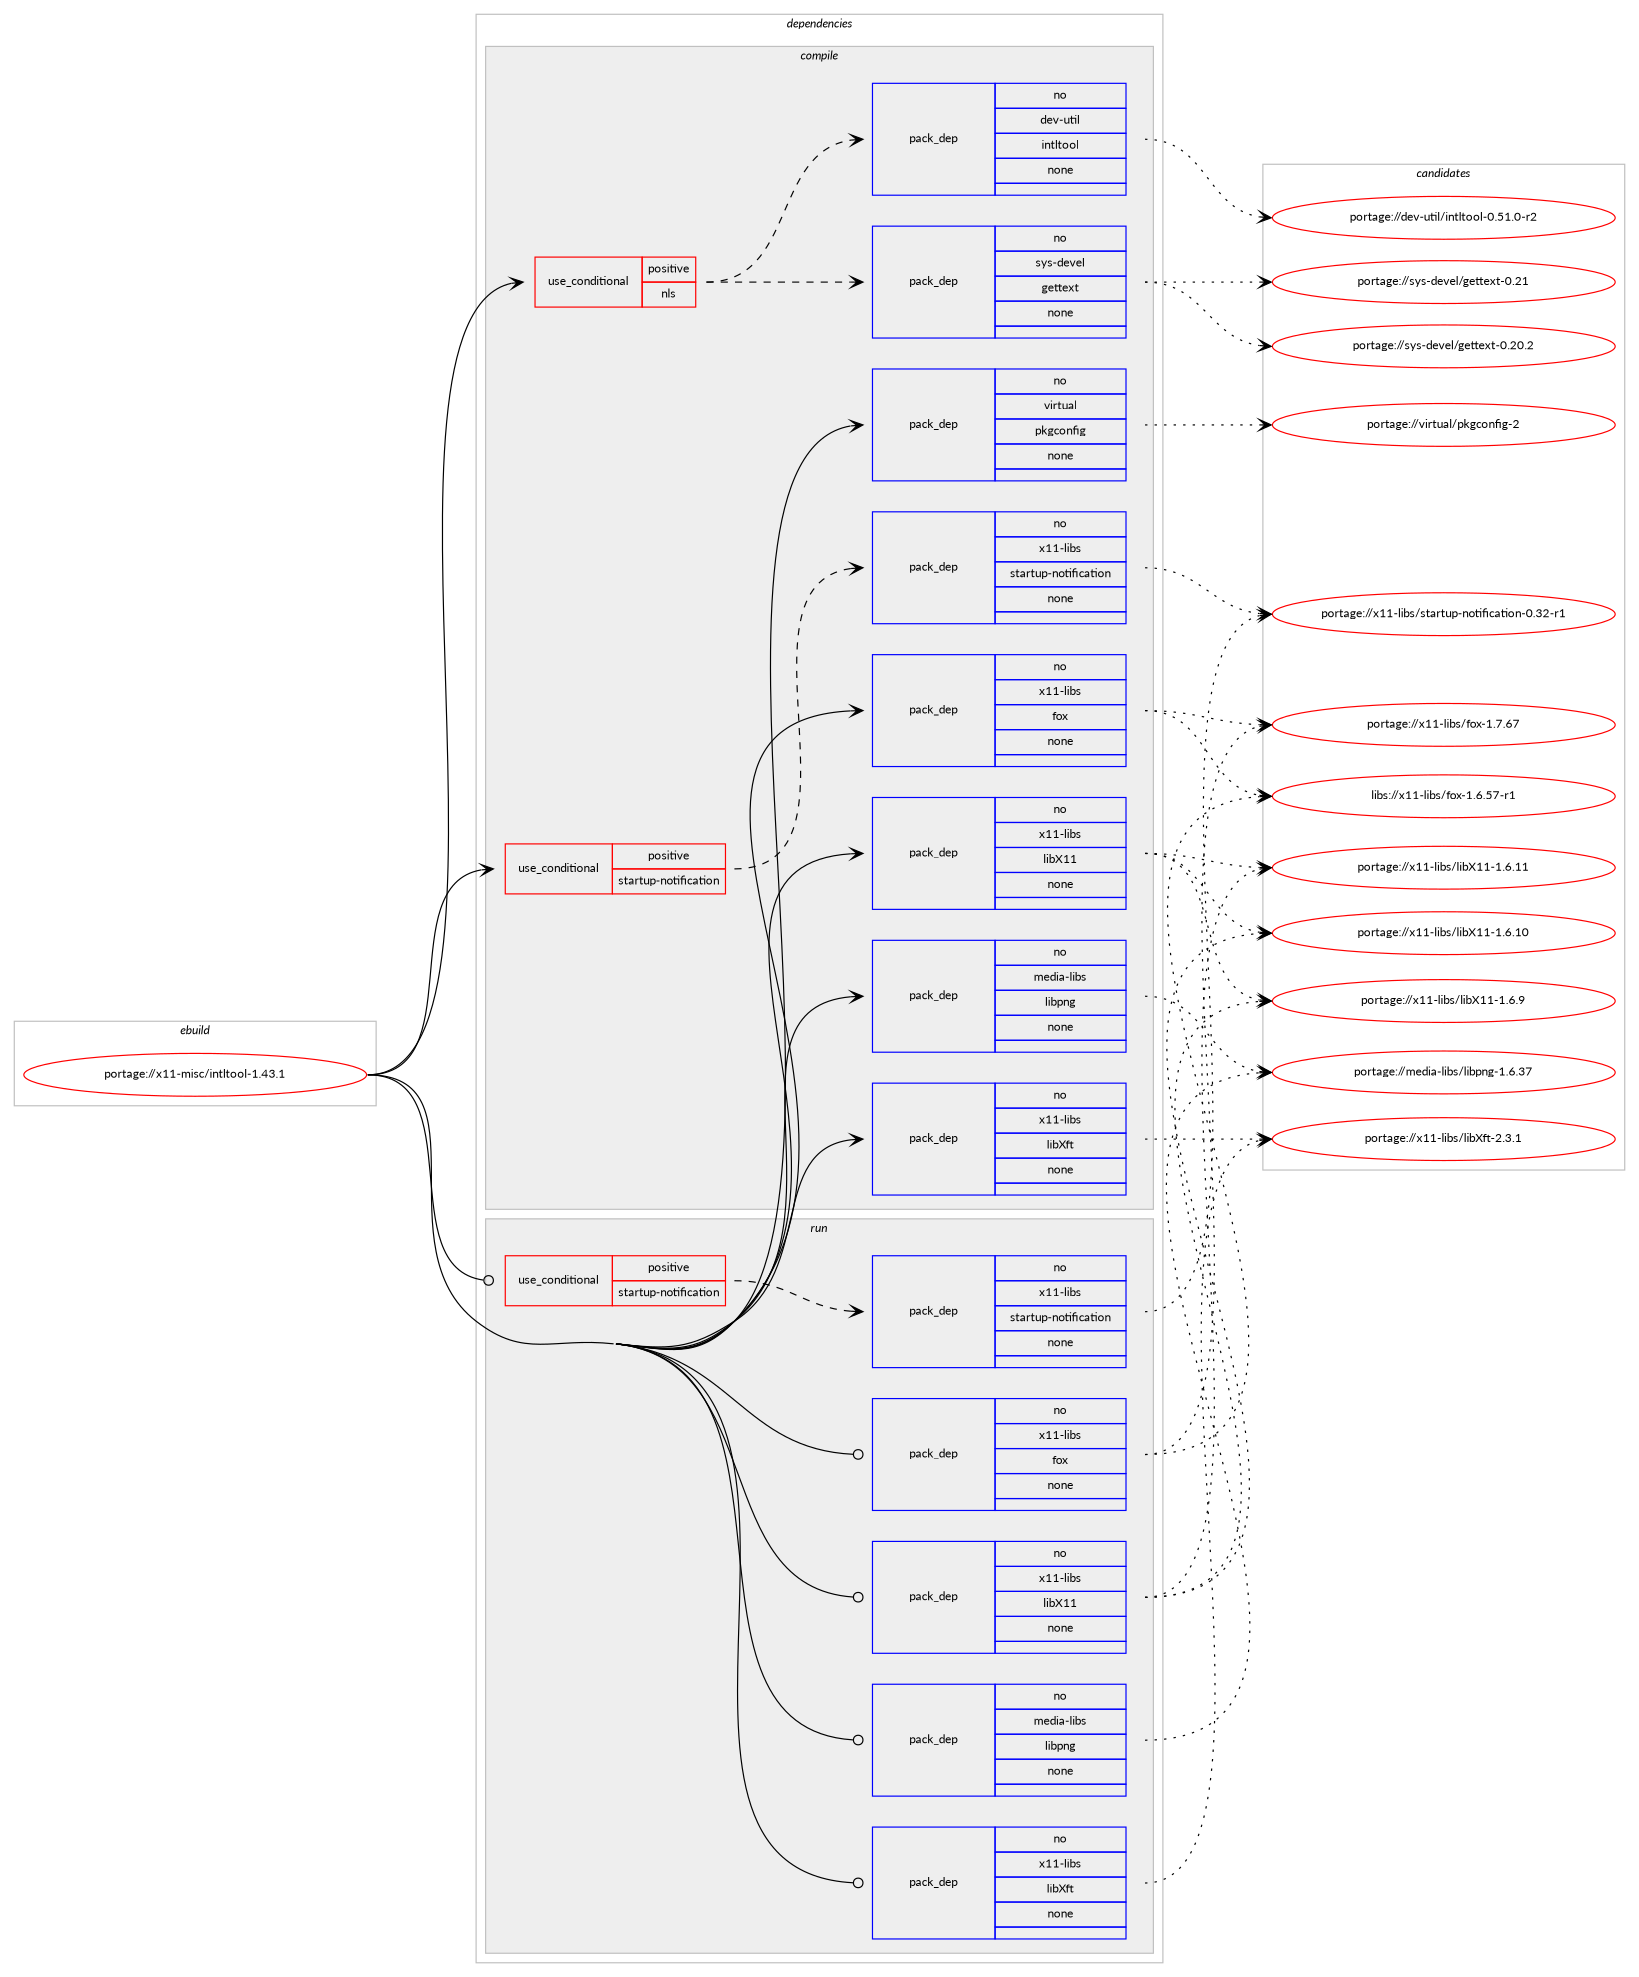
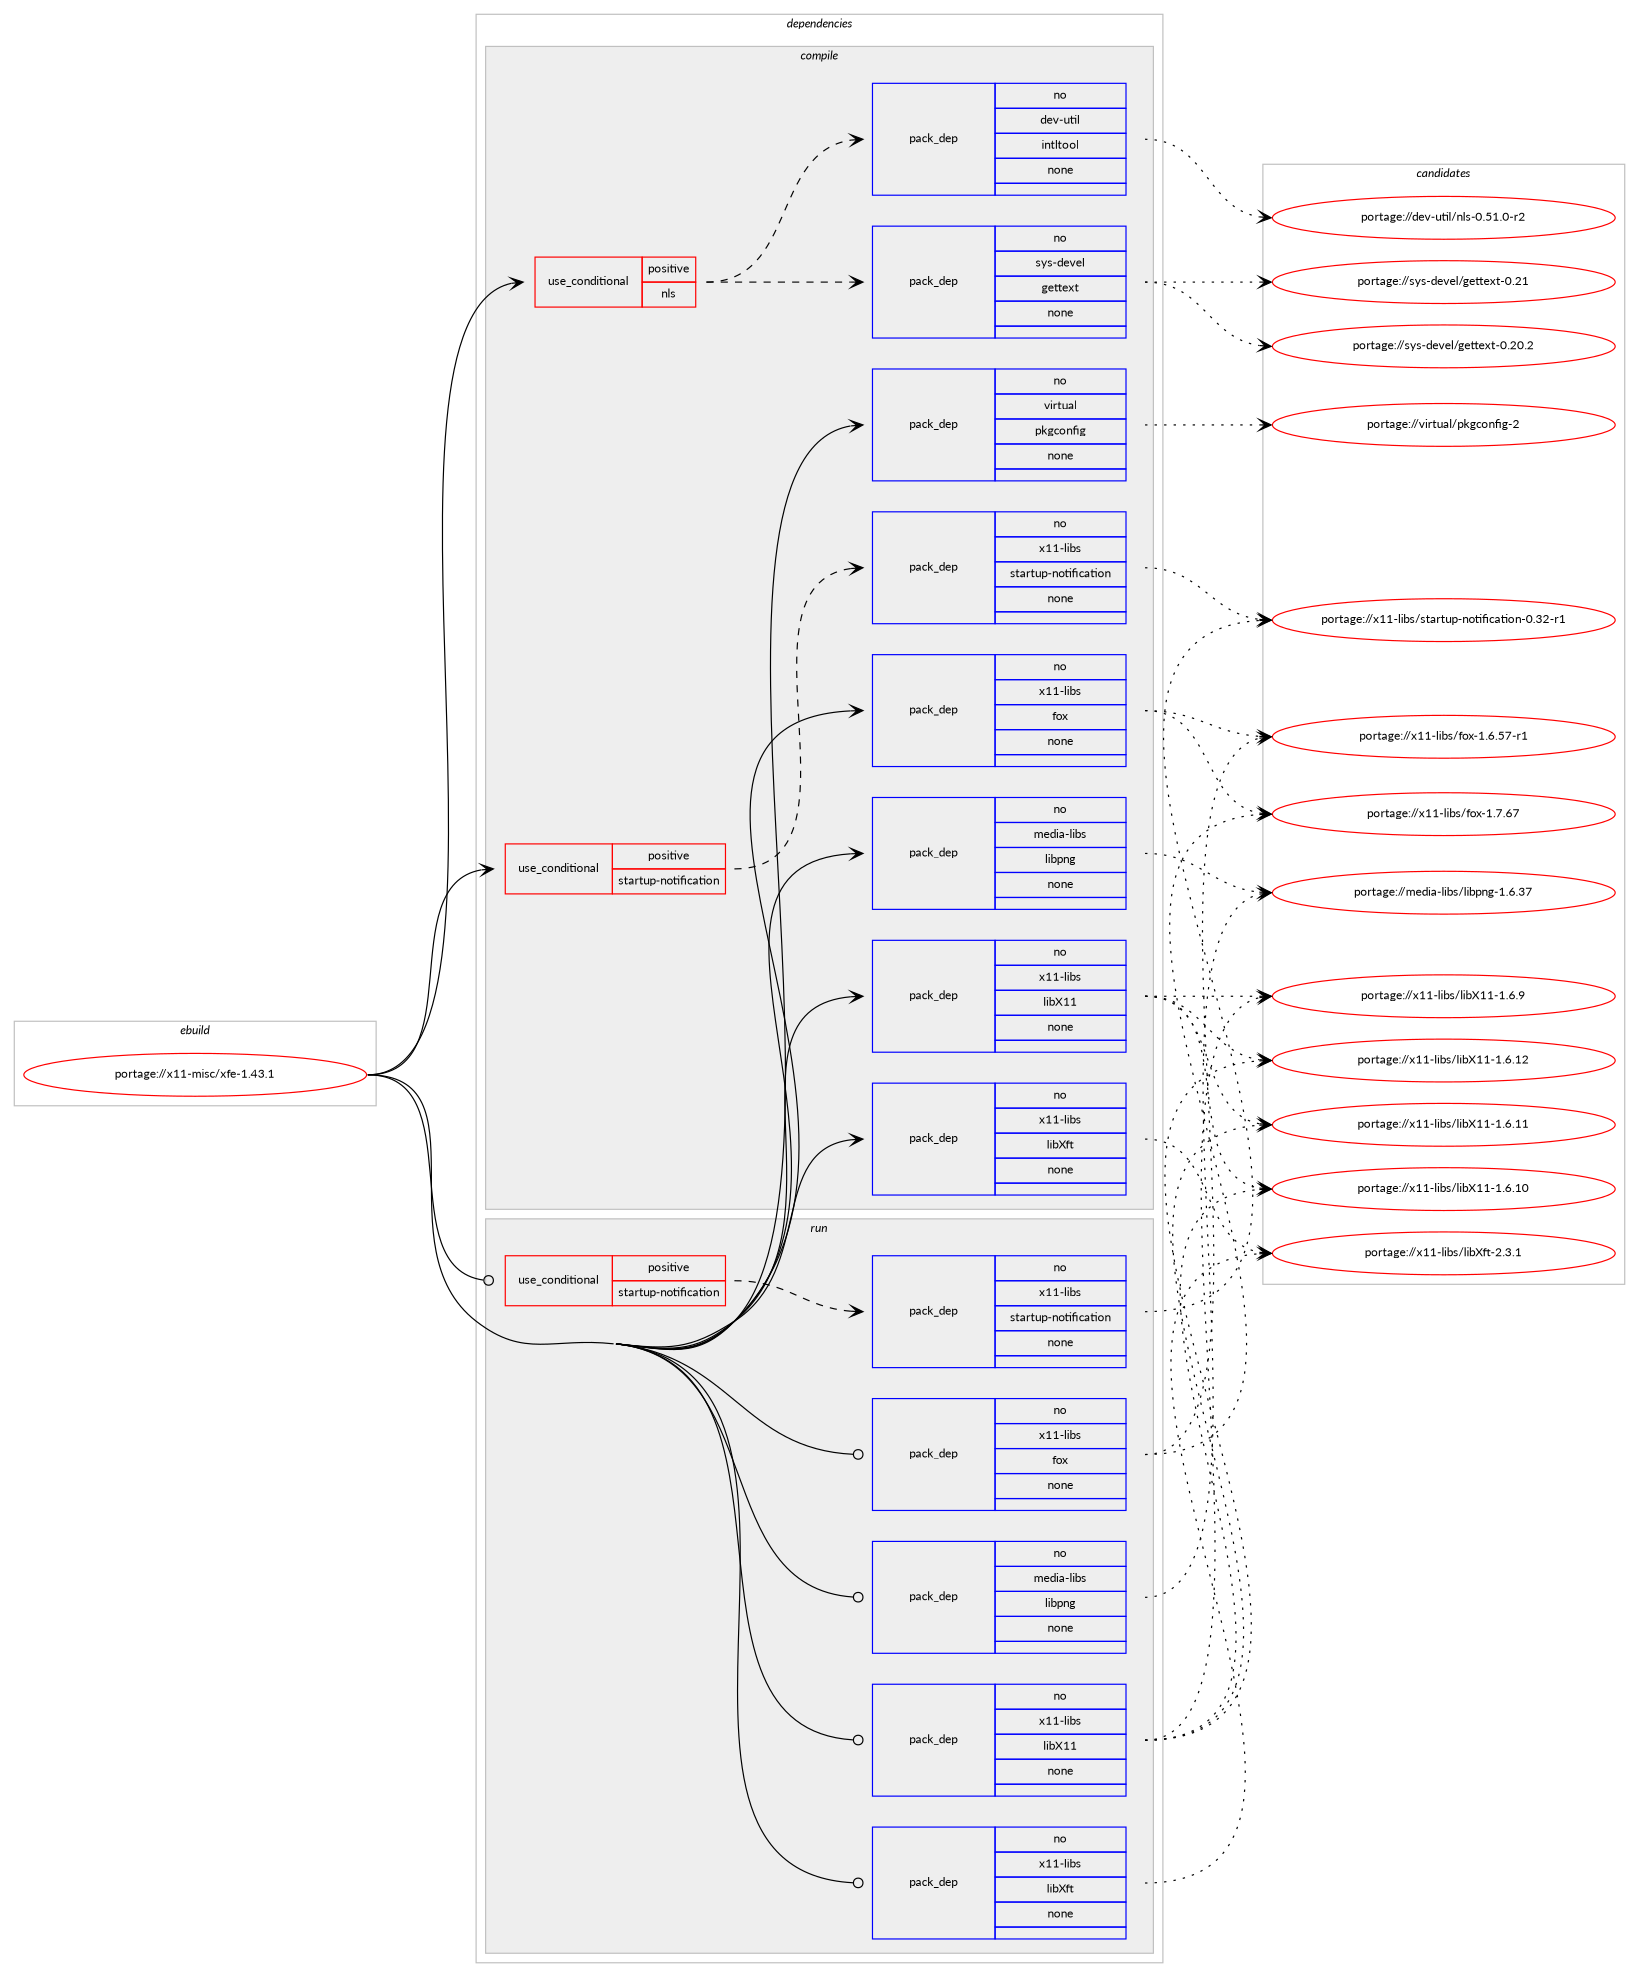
node "portage://dev-util/intltool-0.51.0-r2": label "portage://dev-util/intltool-0.51.0-r2" -> "portage://dev-util/nls-0.51.0-r2"
node "libs://x11-libs/fox-1.6.57-r1": label "libs://x11-libs/fox-1.6.57-r1" -> "portage://x11-libs/fox-1.6.57-r1"
node "portage://x11-libs/libX11-1.6.12": added
node "portage://x11-misc/intltool-1.43.1": label "portage://x11-misc/intltool-1.43.1" -> "portage://x11-misc/xfe-1.43.1"
